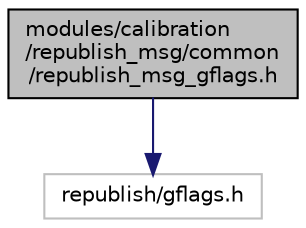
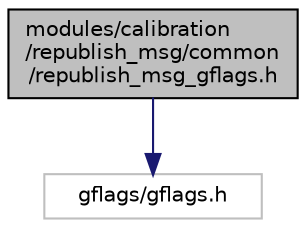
node "republish/gflags.h": label "republish/gflags.h" -> "gflags/gflags.h"
